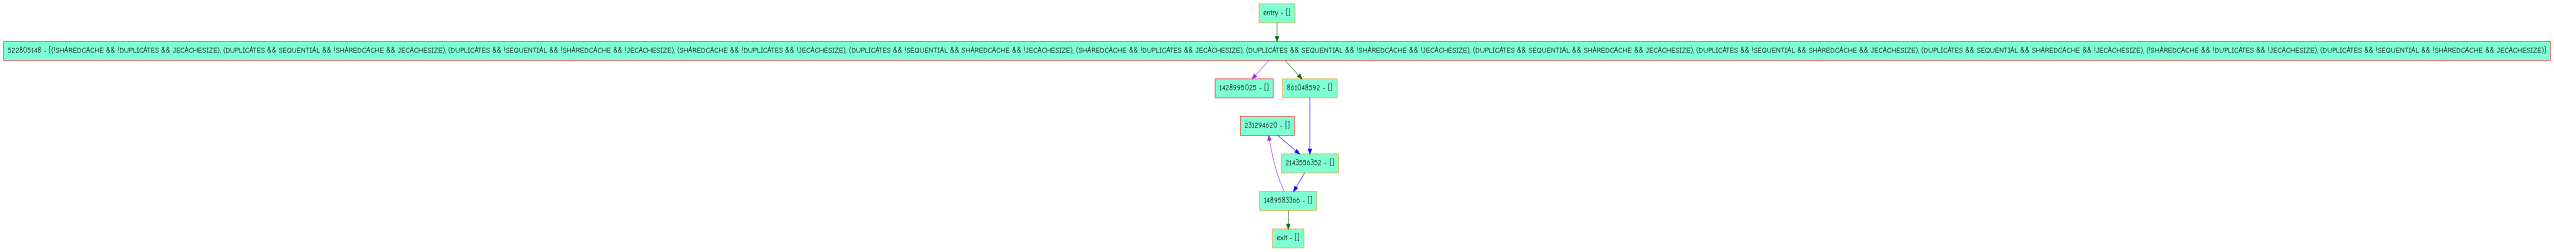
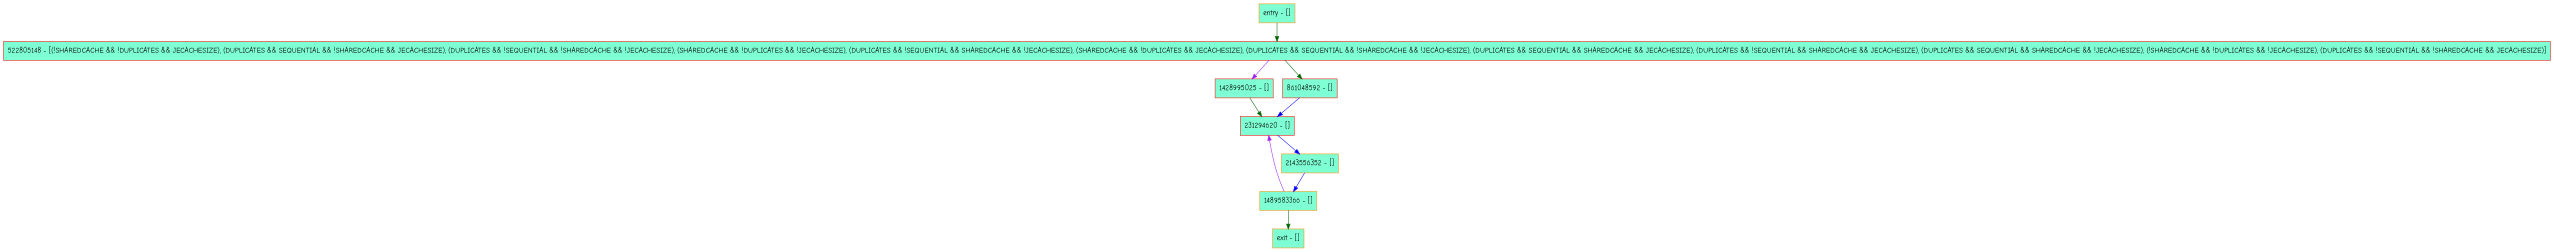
node "861048592 - []": color darkorange -> red
edge "1428995025 - []" -> "231294620 - []": added
edge "861048592 - []" -> "2143556352 - []": now "861048592 - []" -> "231294620 - []"
